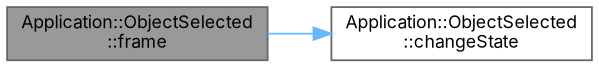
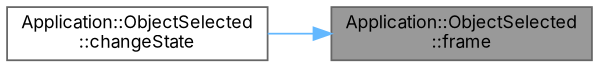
edge "Application::ObjectSelected ::frame" -> "Application::ObjectSelected ::changeState": reversed
